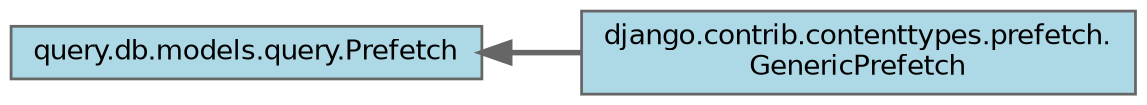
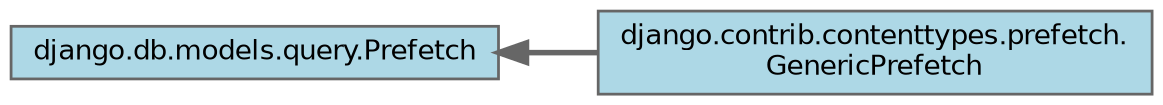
node "query.db.models.query.Prefetch": label "query.db.models.query.Prefetch" -> "django.db.models.query.Prefetch"
